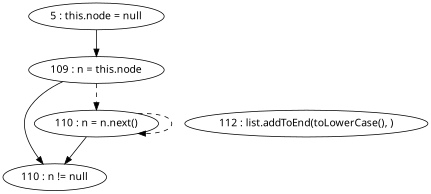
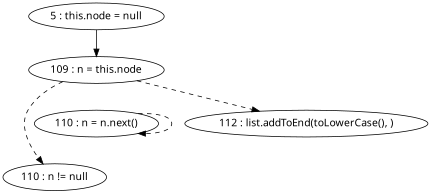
edge "109 : n = this.node" -> "110 : n = n.next()": now "109 : n = this.node" -> "112 : list.addToEnd(toLowerCase(), )"
edge "109 : n = this.node" -> "110 : n != null": style solid -> dashed
edge "110 : n = n.next()" -> "110 : n != null": removed
